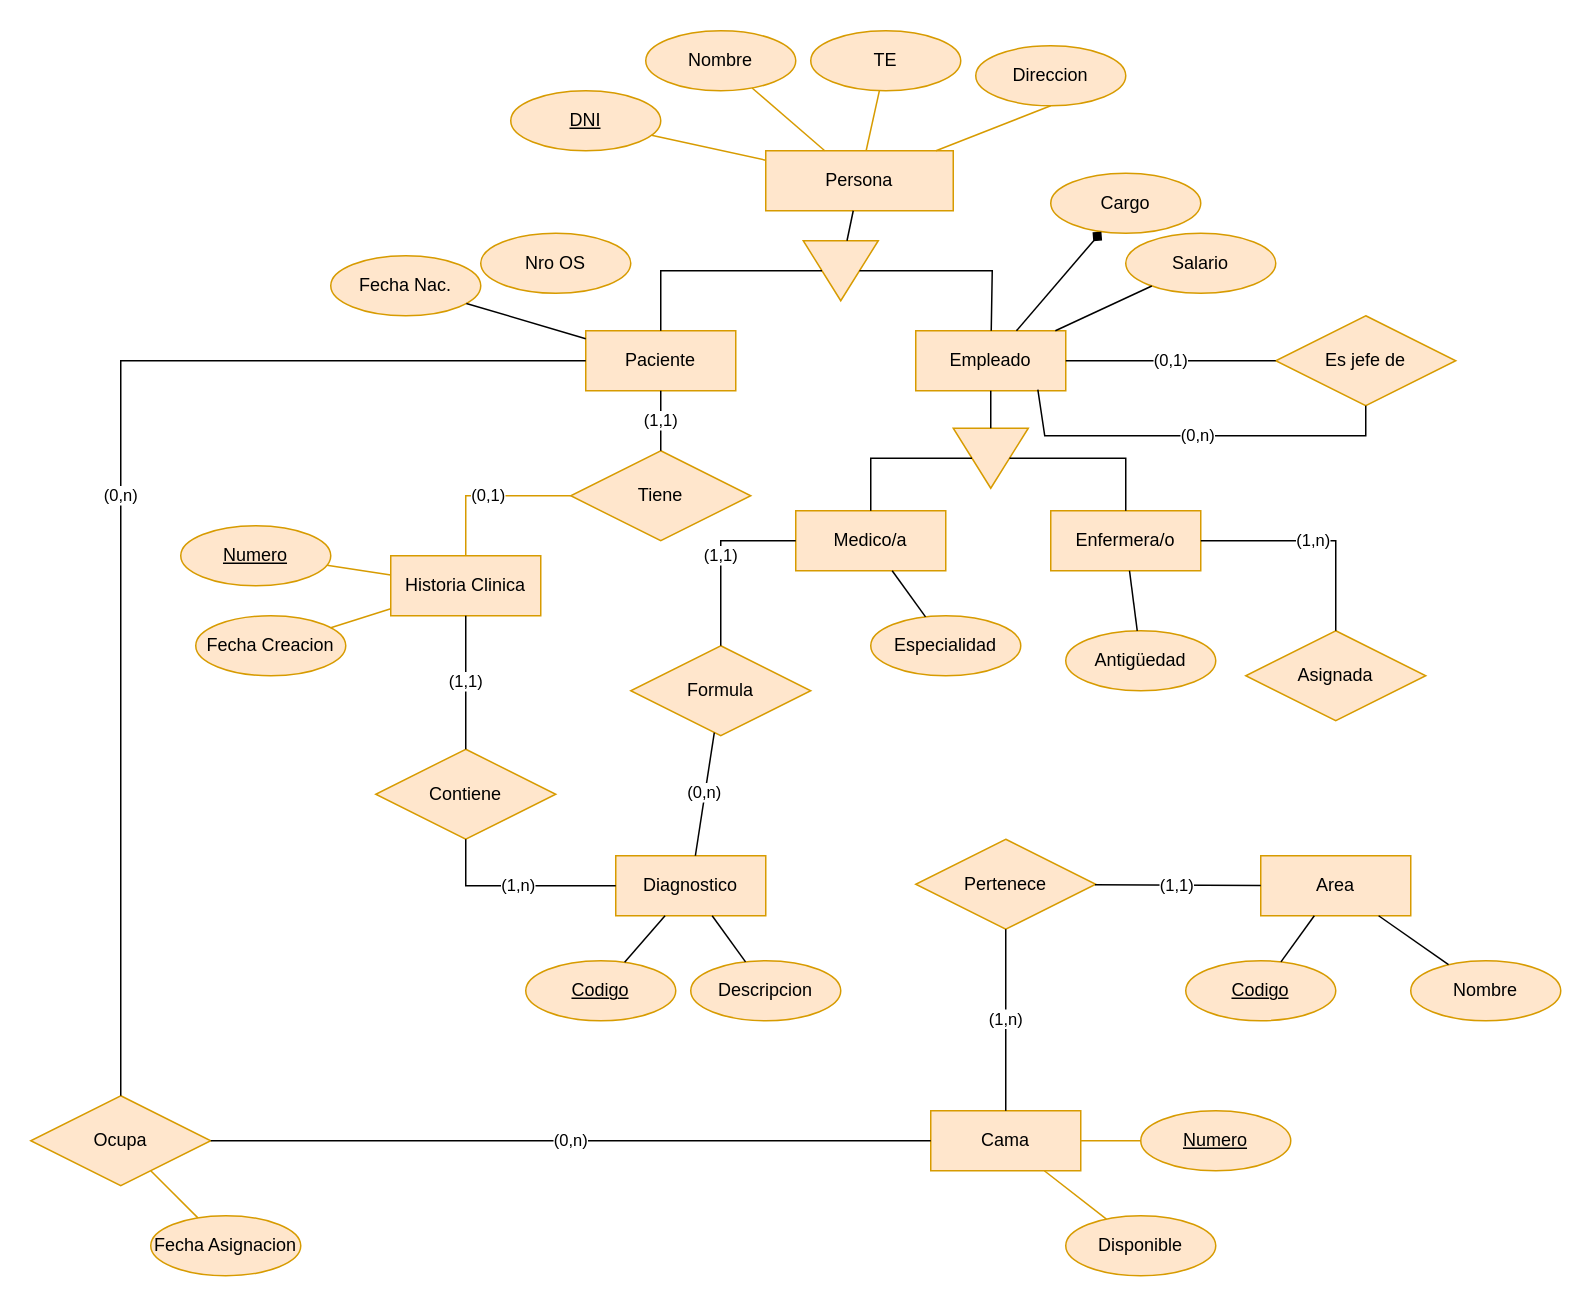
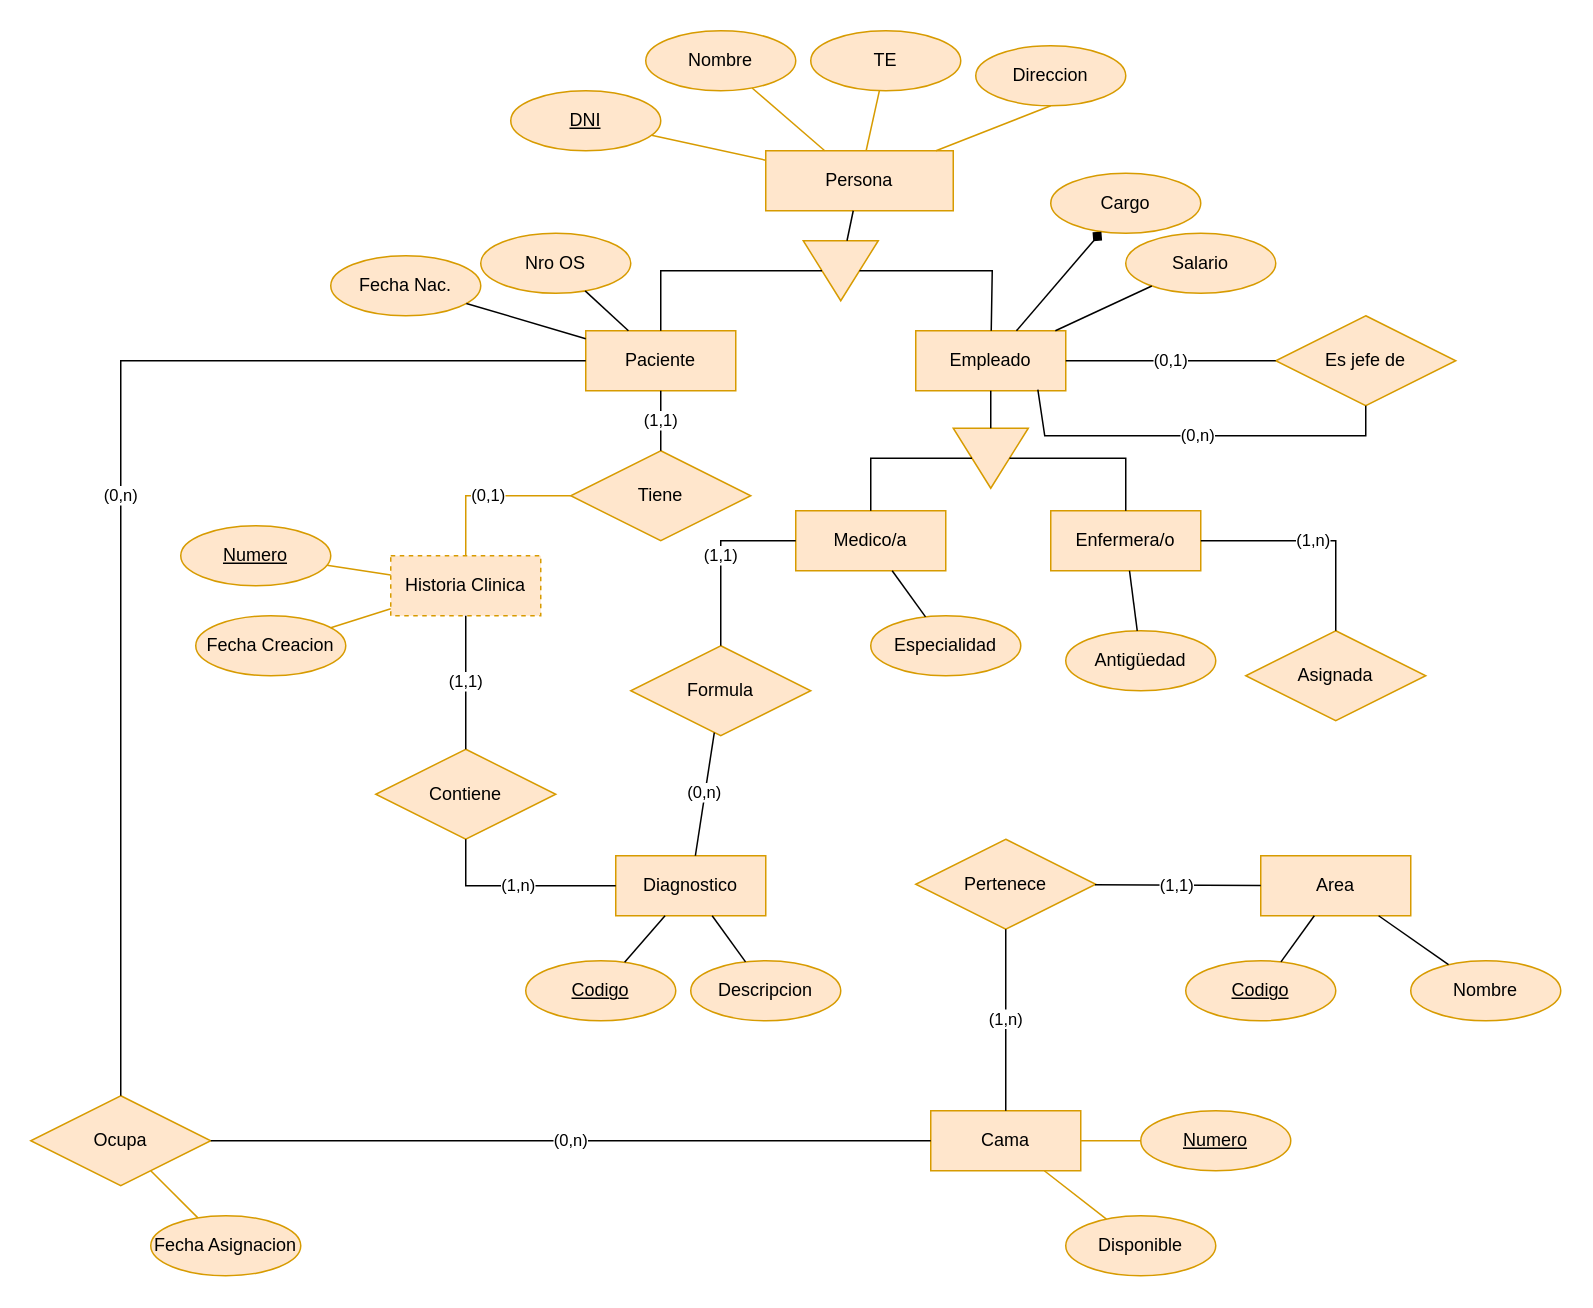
edge "Nro OS" -- "Paciente": added
node "Historia Clinica": style solid -> dashed
